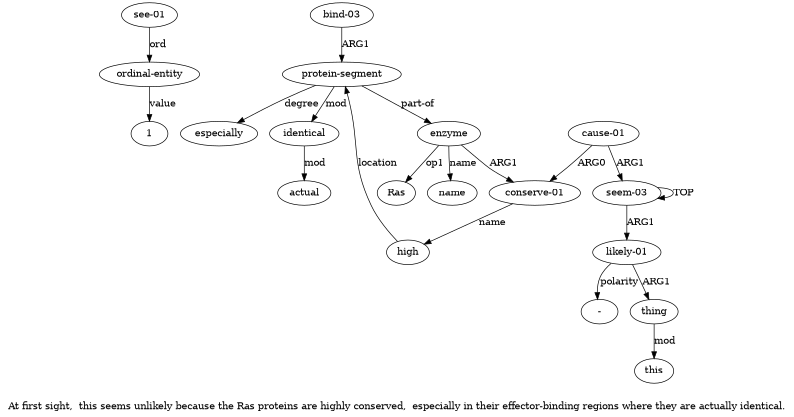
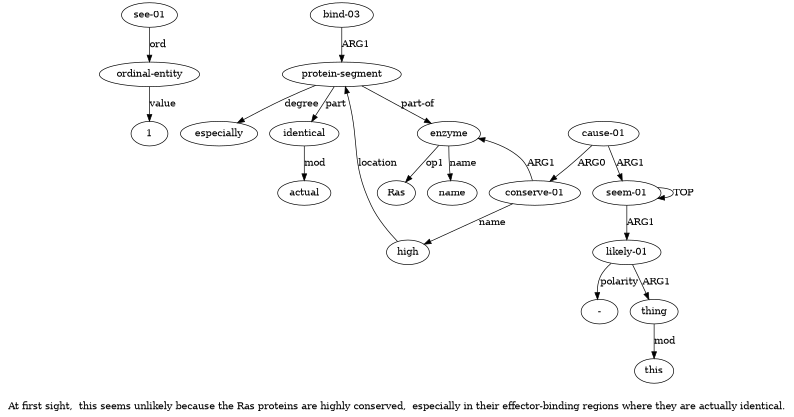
edge "protein-segment" -> "identical": label "mod" -> "part"
edge "enzyme" -> "conserve-01": reversed
node "seem-03": label "seem-03" -> "seem-01"
